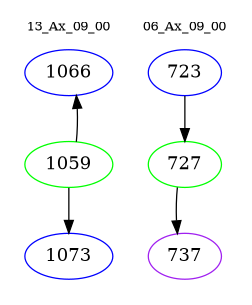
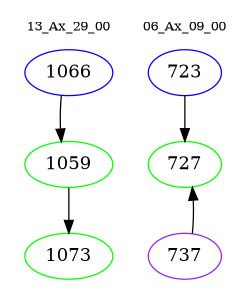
cluster "13_Ax_09_00": label "13_Ax_09_00" -> "13_Ax_29_00"
edge "1059" -> "1066": reversed
edge "727" -> "737": reversed
node "1073": color blue -> green
